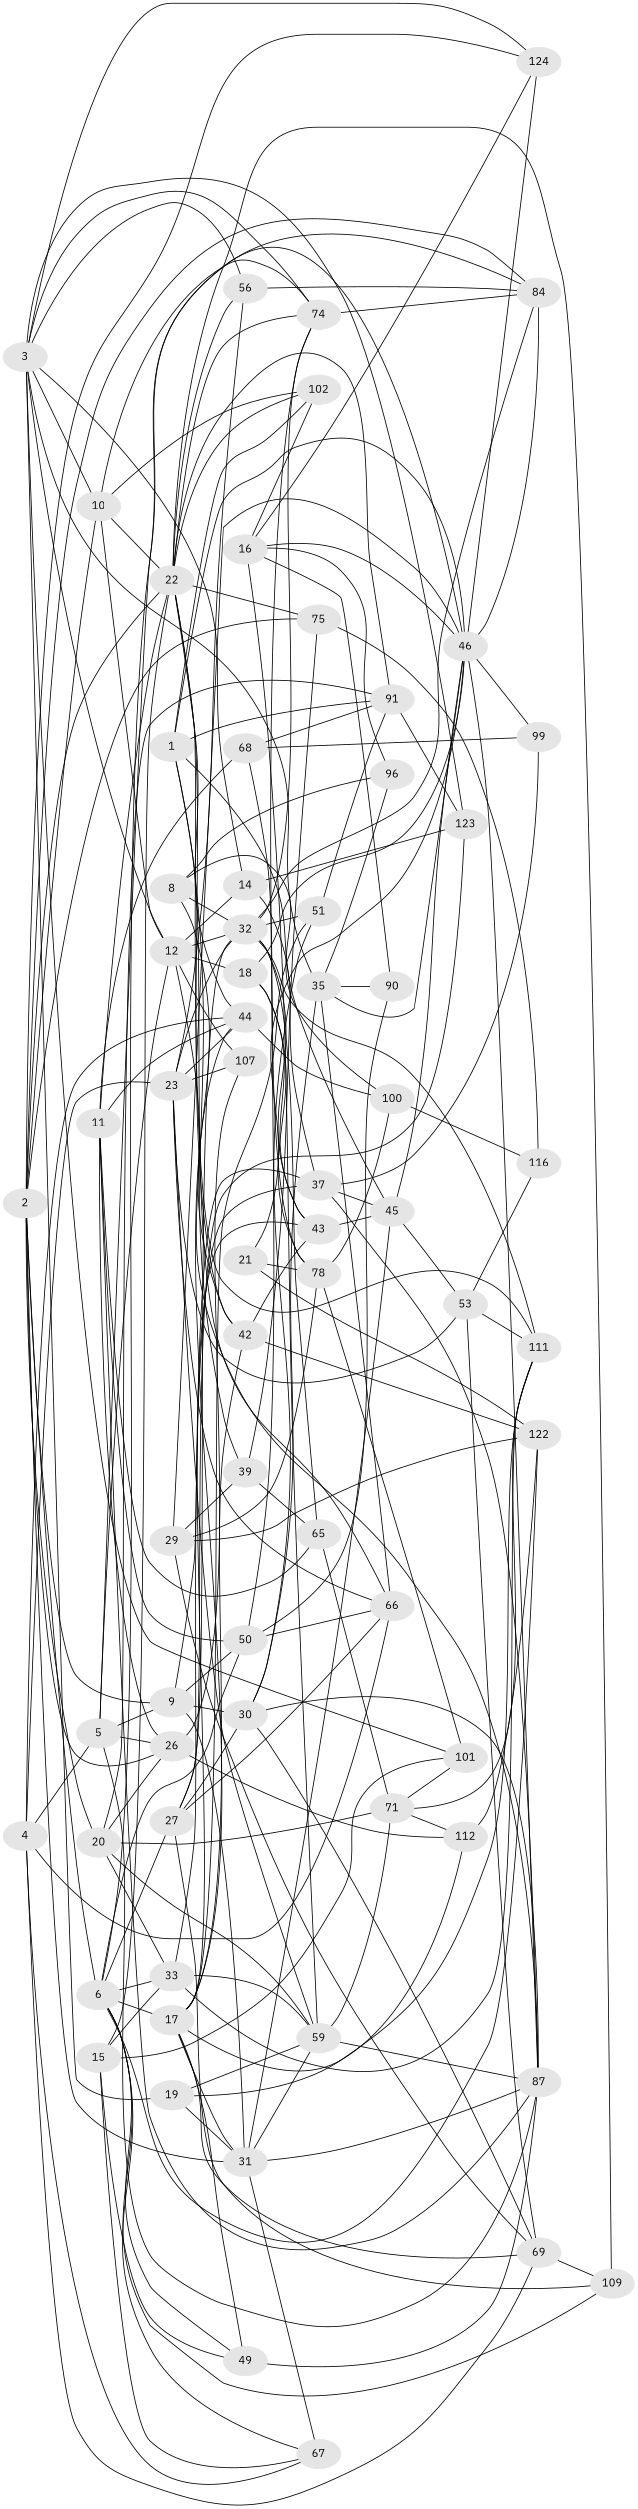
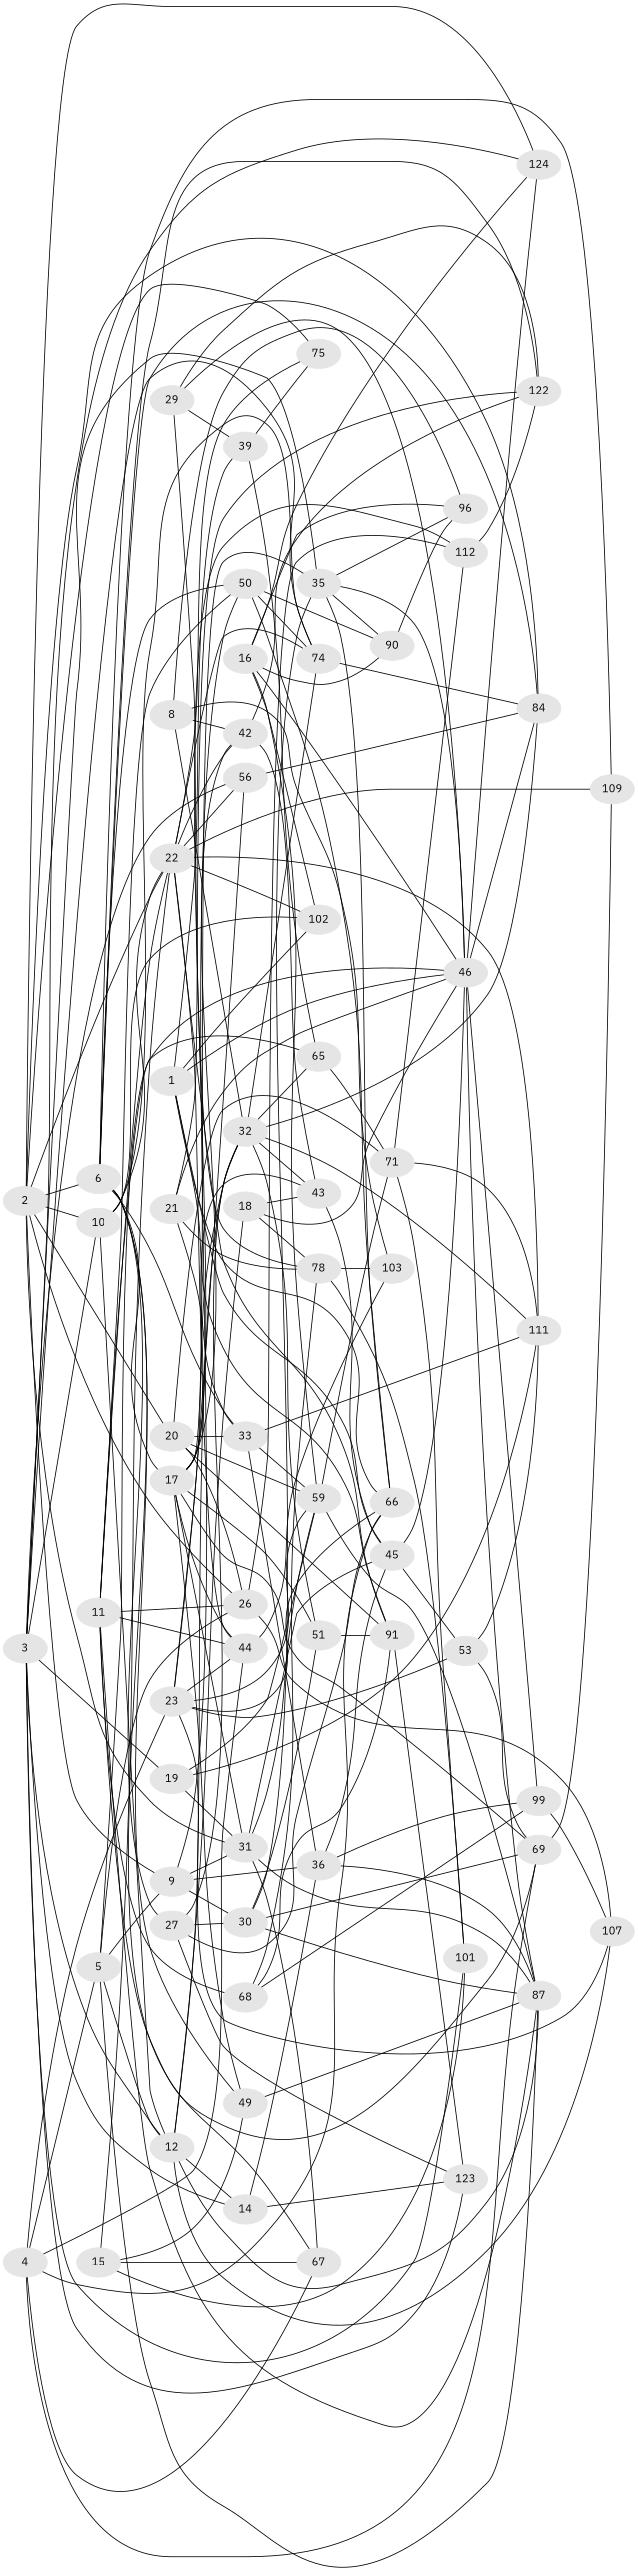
edge "96" -- "90": added
edge "35" -- "17": added
node "100": label "100" -> "103"
node "116": removed
node "37": label "37" -> "36"
edge "99" -- "107": added
edge "29" -- "69": now "11" -- "69"
edge "33" -- "15": now "33" -- "21"
edge "27" -- "109": removed
